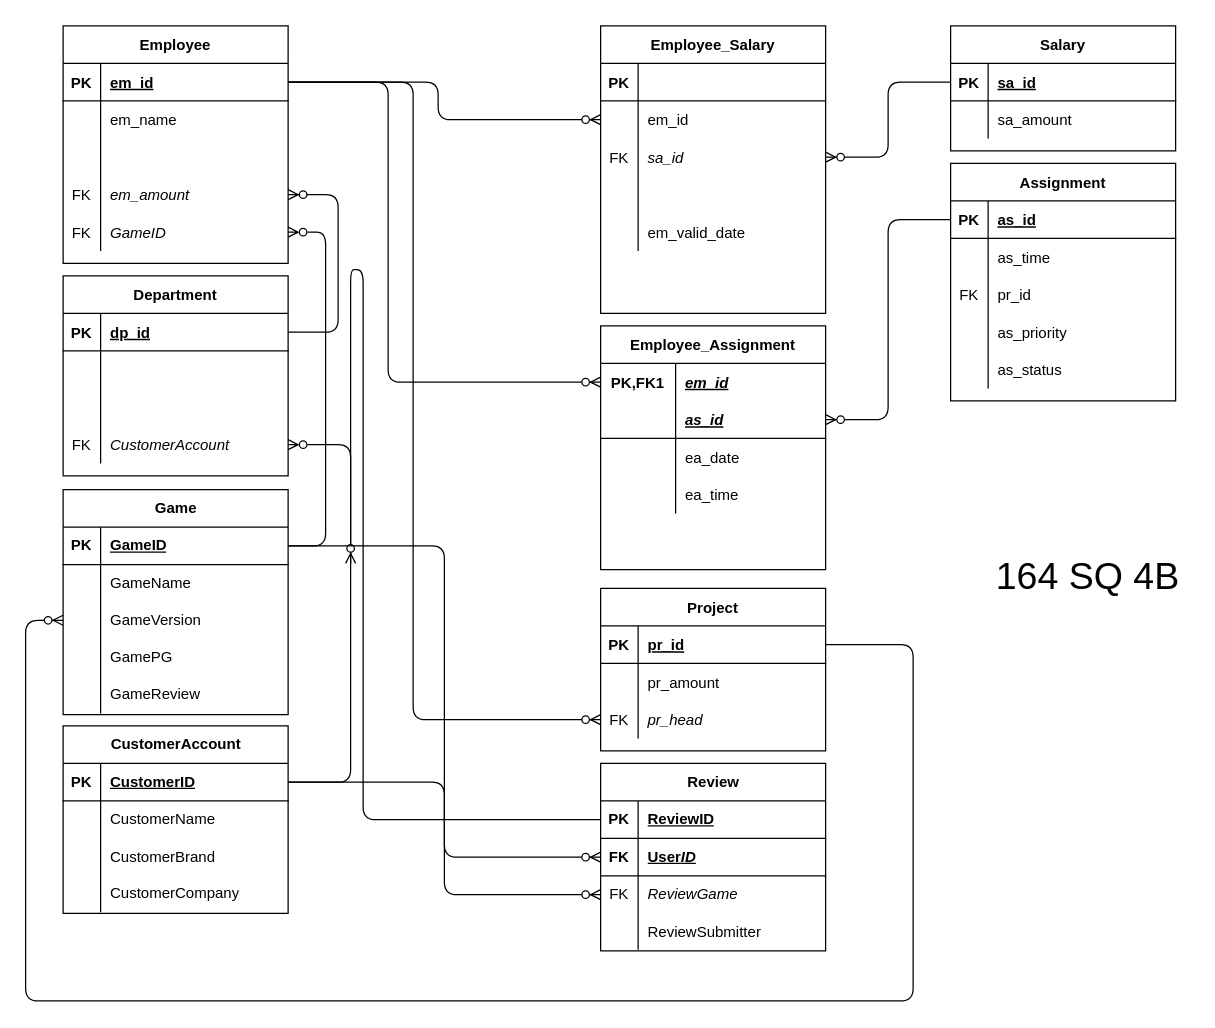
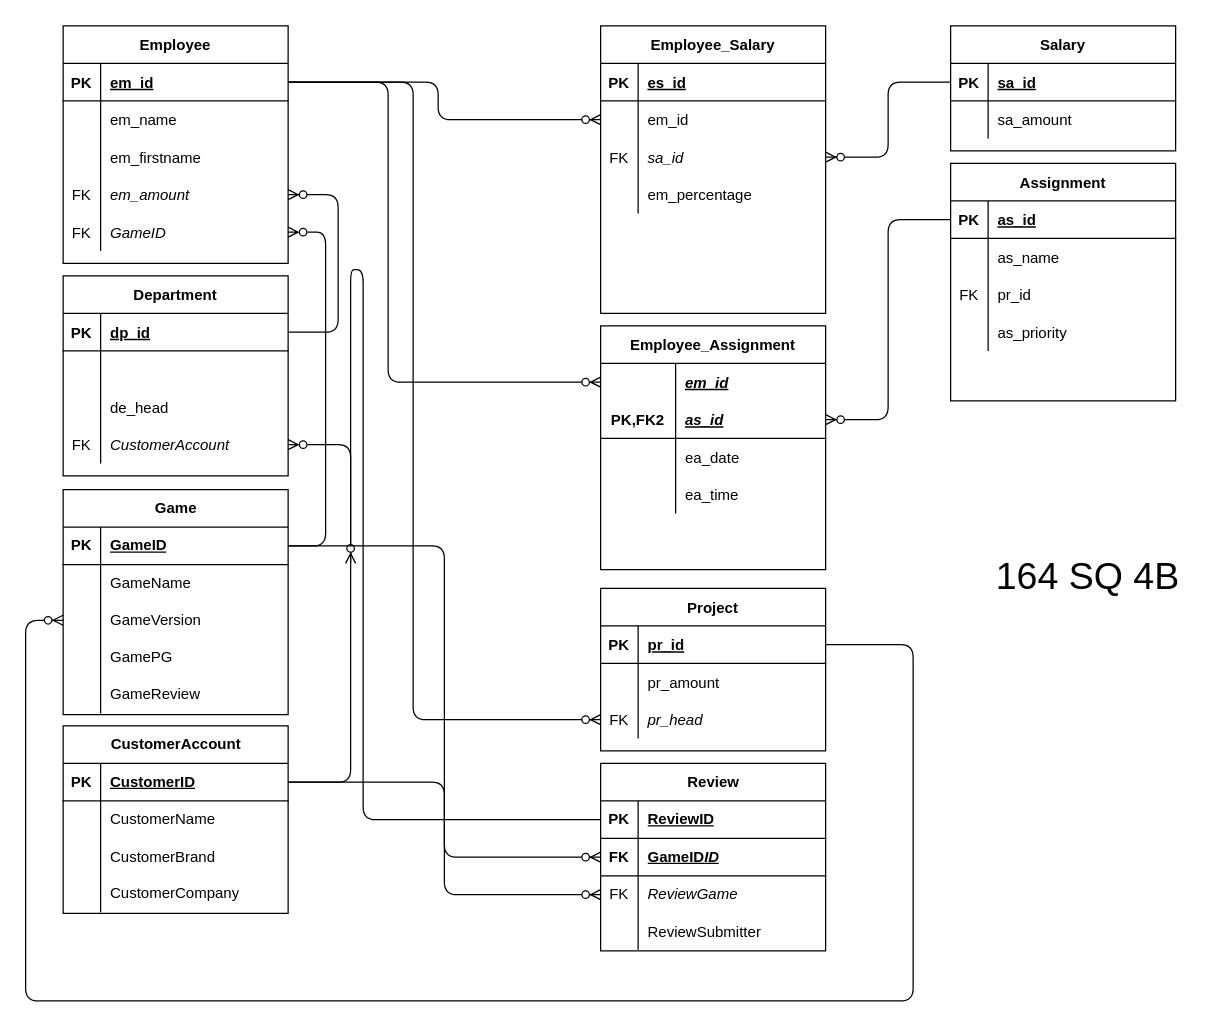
node "es_id": added
node "em_firstname": added
node "em_percentage": added
node "em_valid_date": removed
node "as_time": label "as_time" -> "as_name"
node "as_status": removed
node "PK,FK1": removed
node "de_head": added
node "PK,FK2": added
node "UserID": label "UserID" -> "GameIDID"
